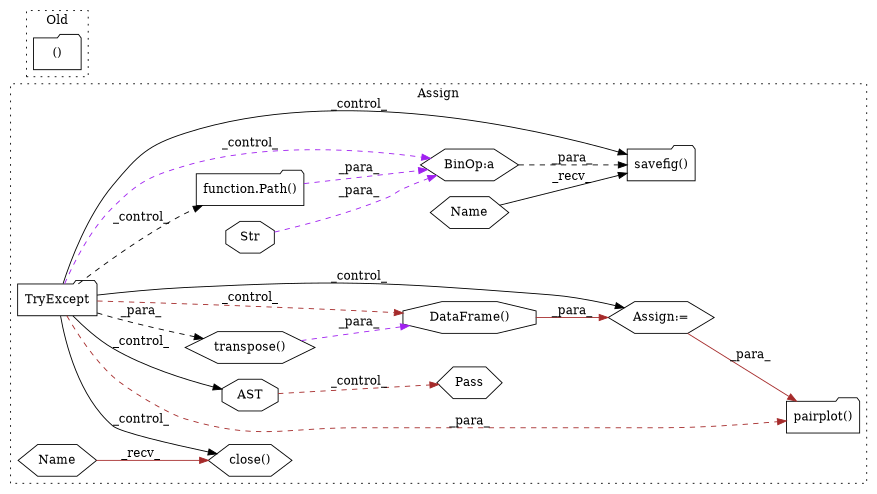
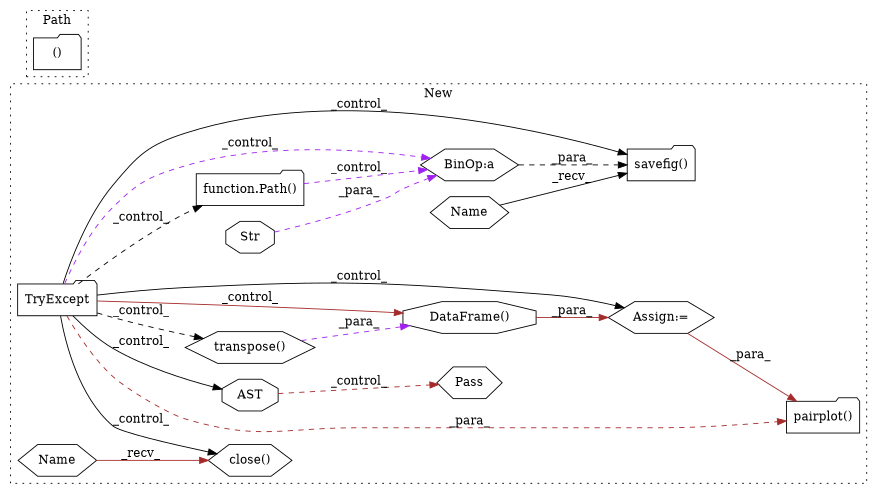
cluster "Old": label "Old" -> "Path"
cluster "Assign": label "Assign" -> "New"
edge "function.Path()" -> "BinOp:a": label "_para_" -> "_control_"
edge "TryExcept" -> "DataFrame()": style dashed -> solid
edge "TryExcept" -> "transpose()": label "_para_" -> "_control_"
